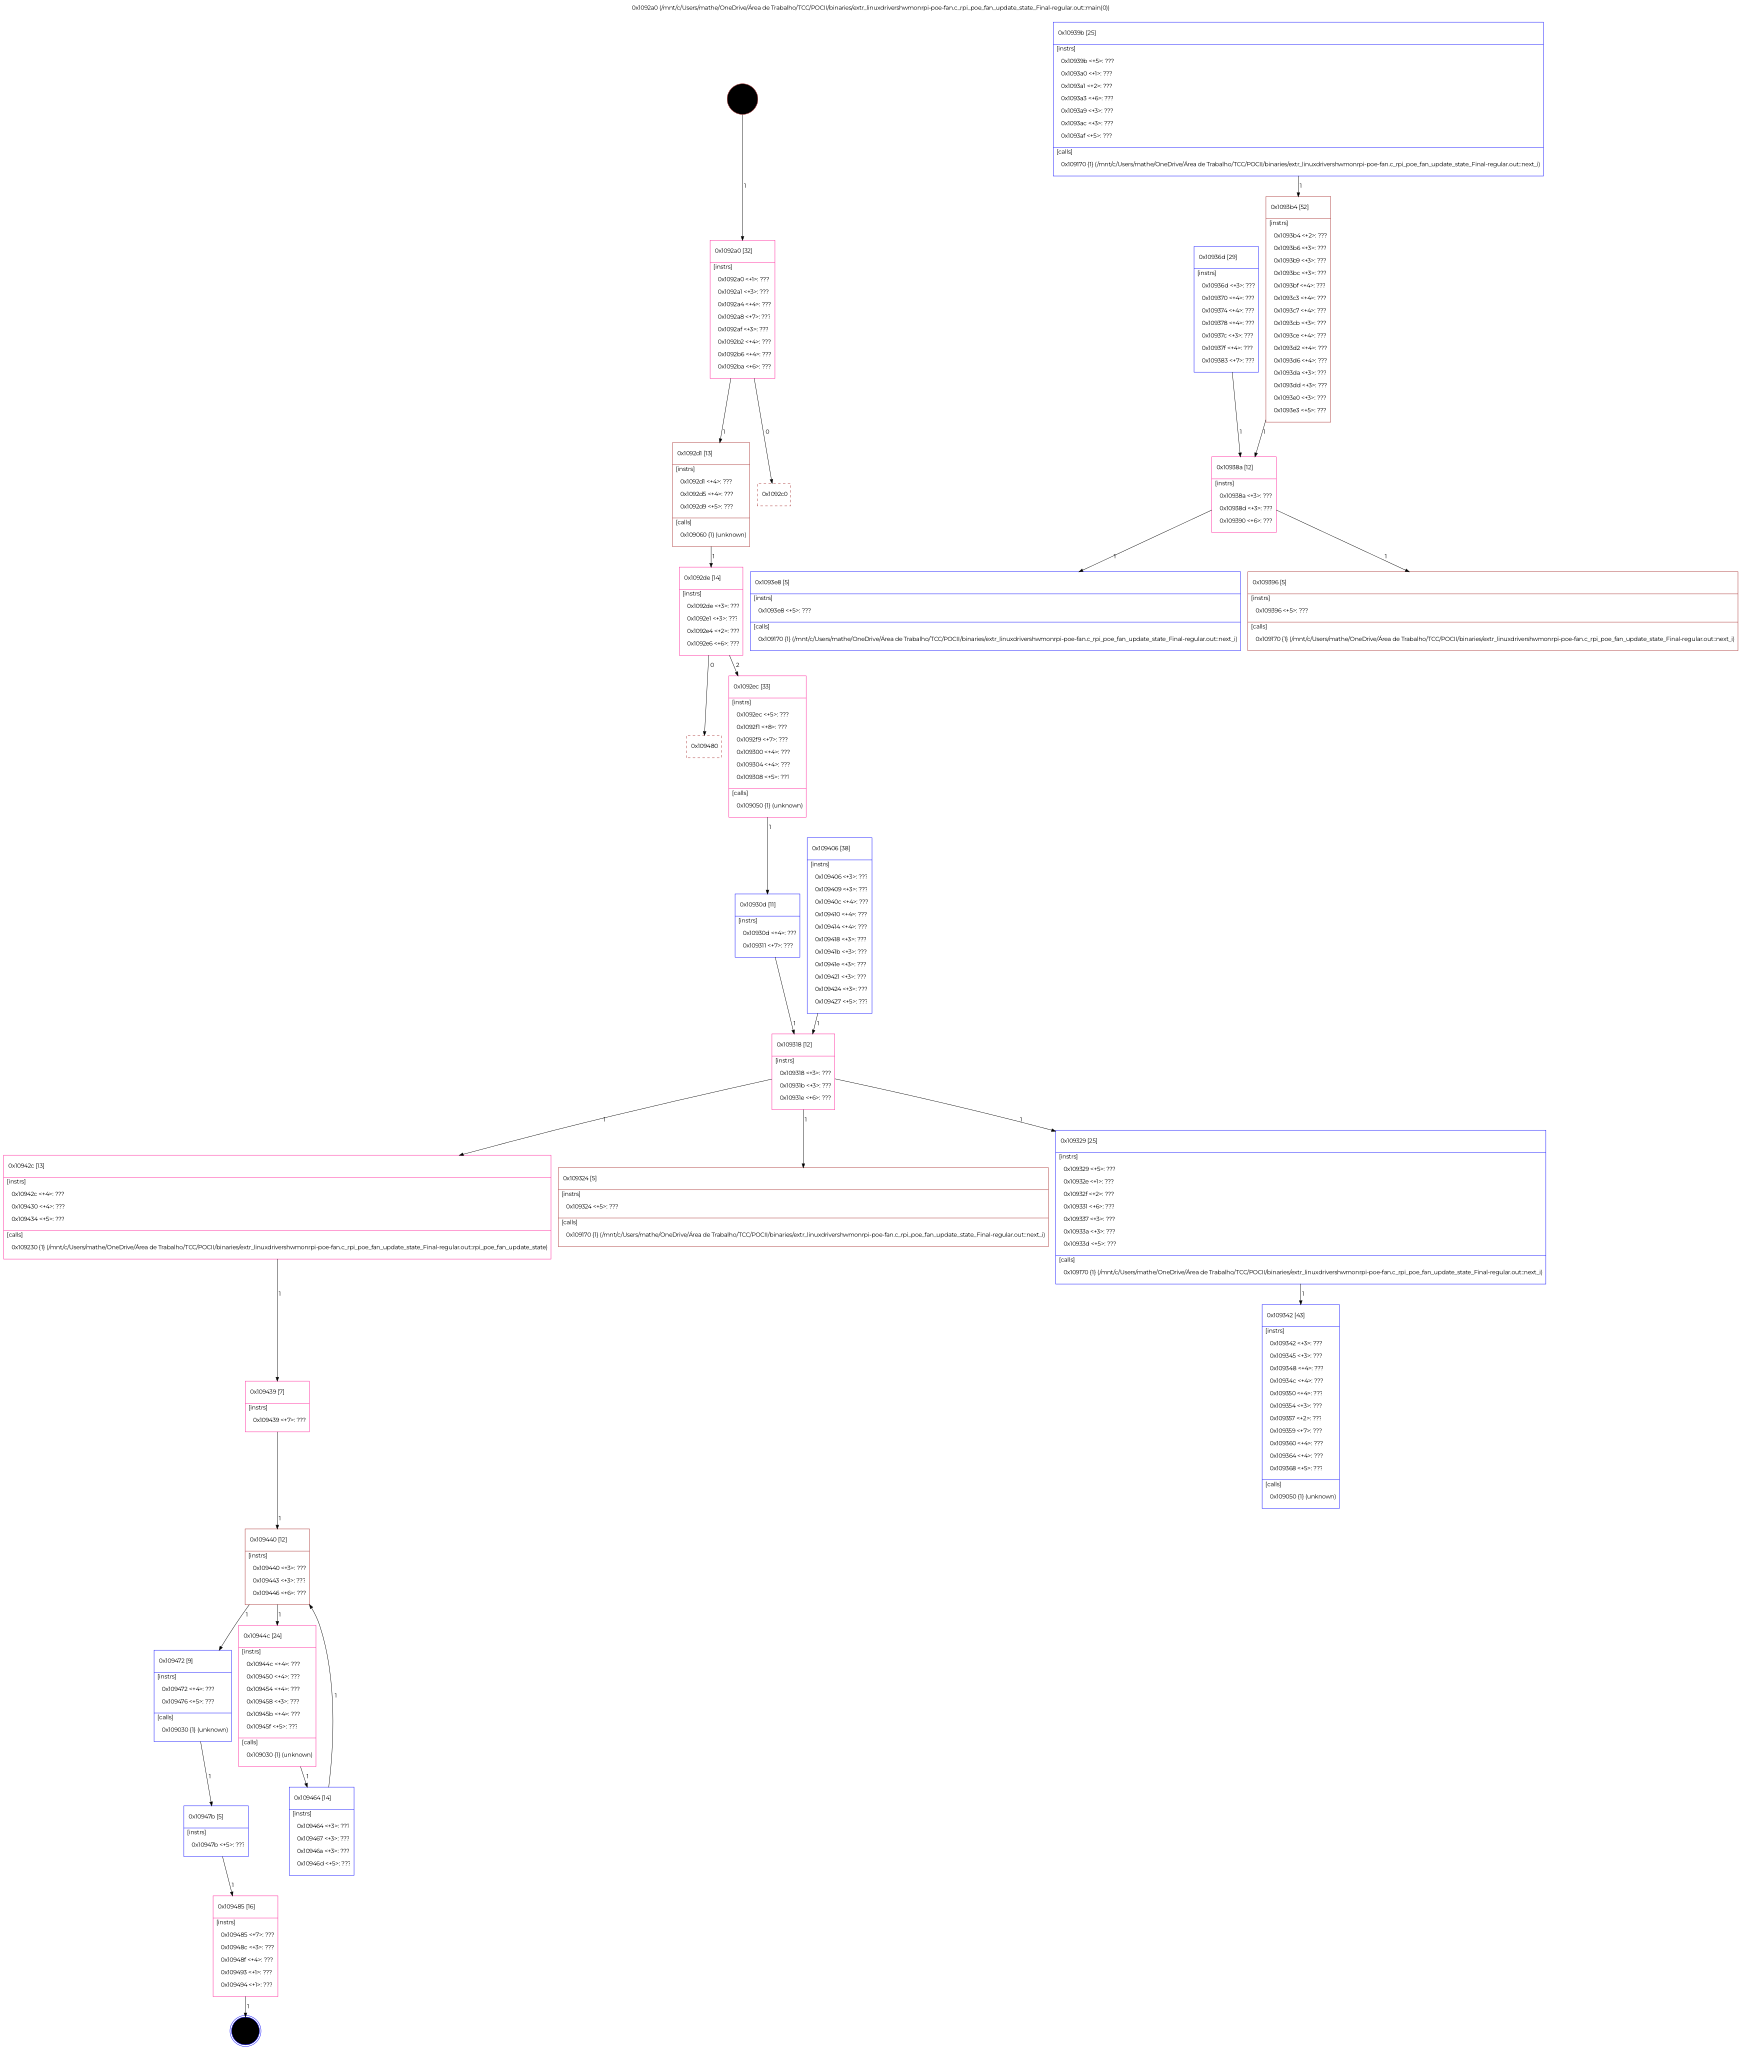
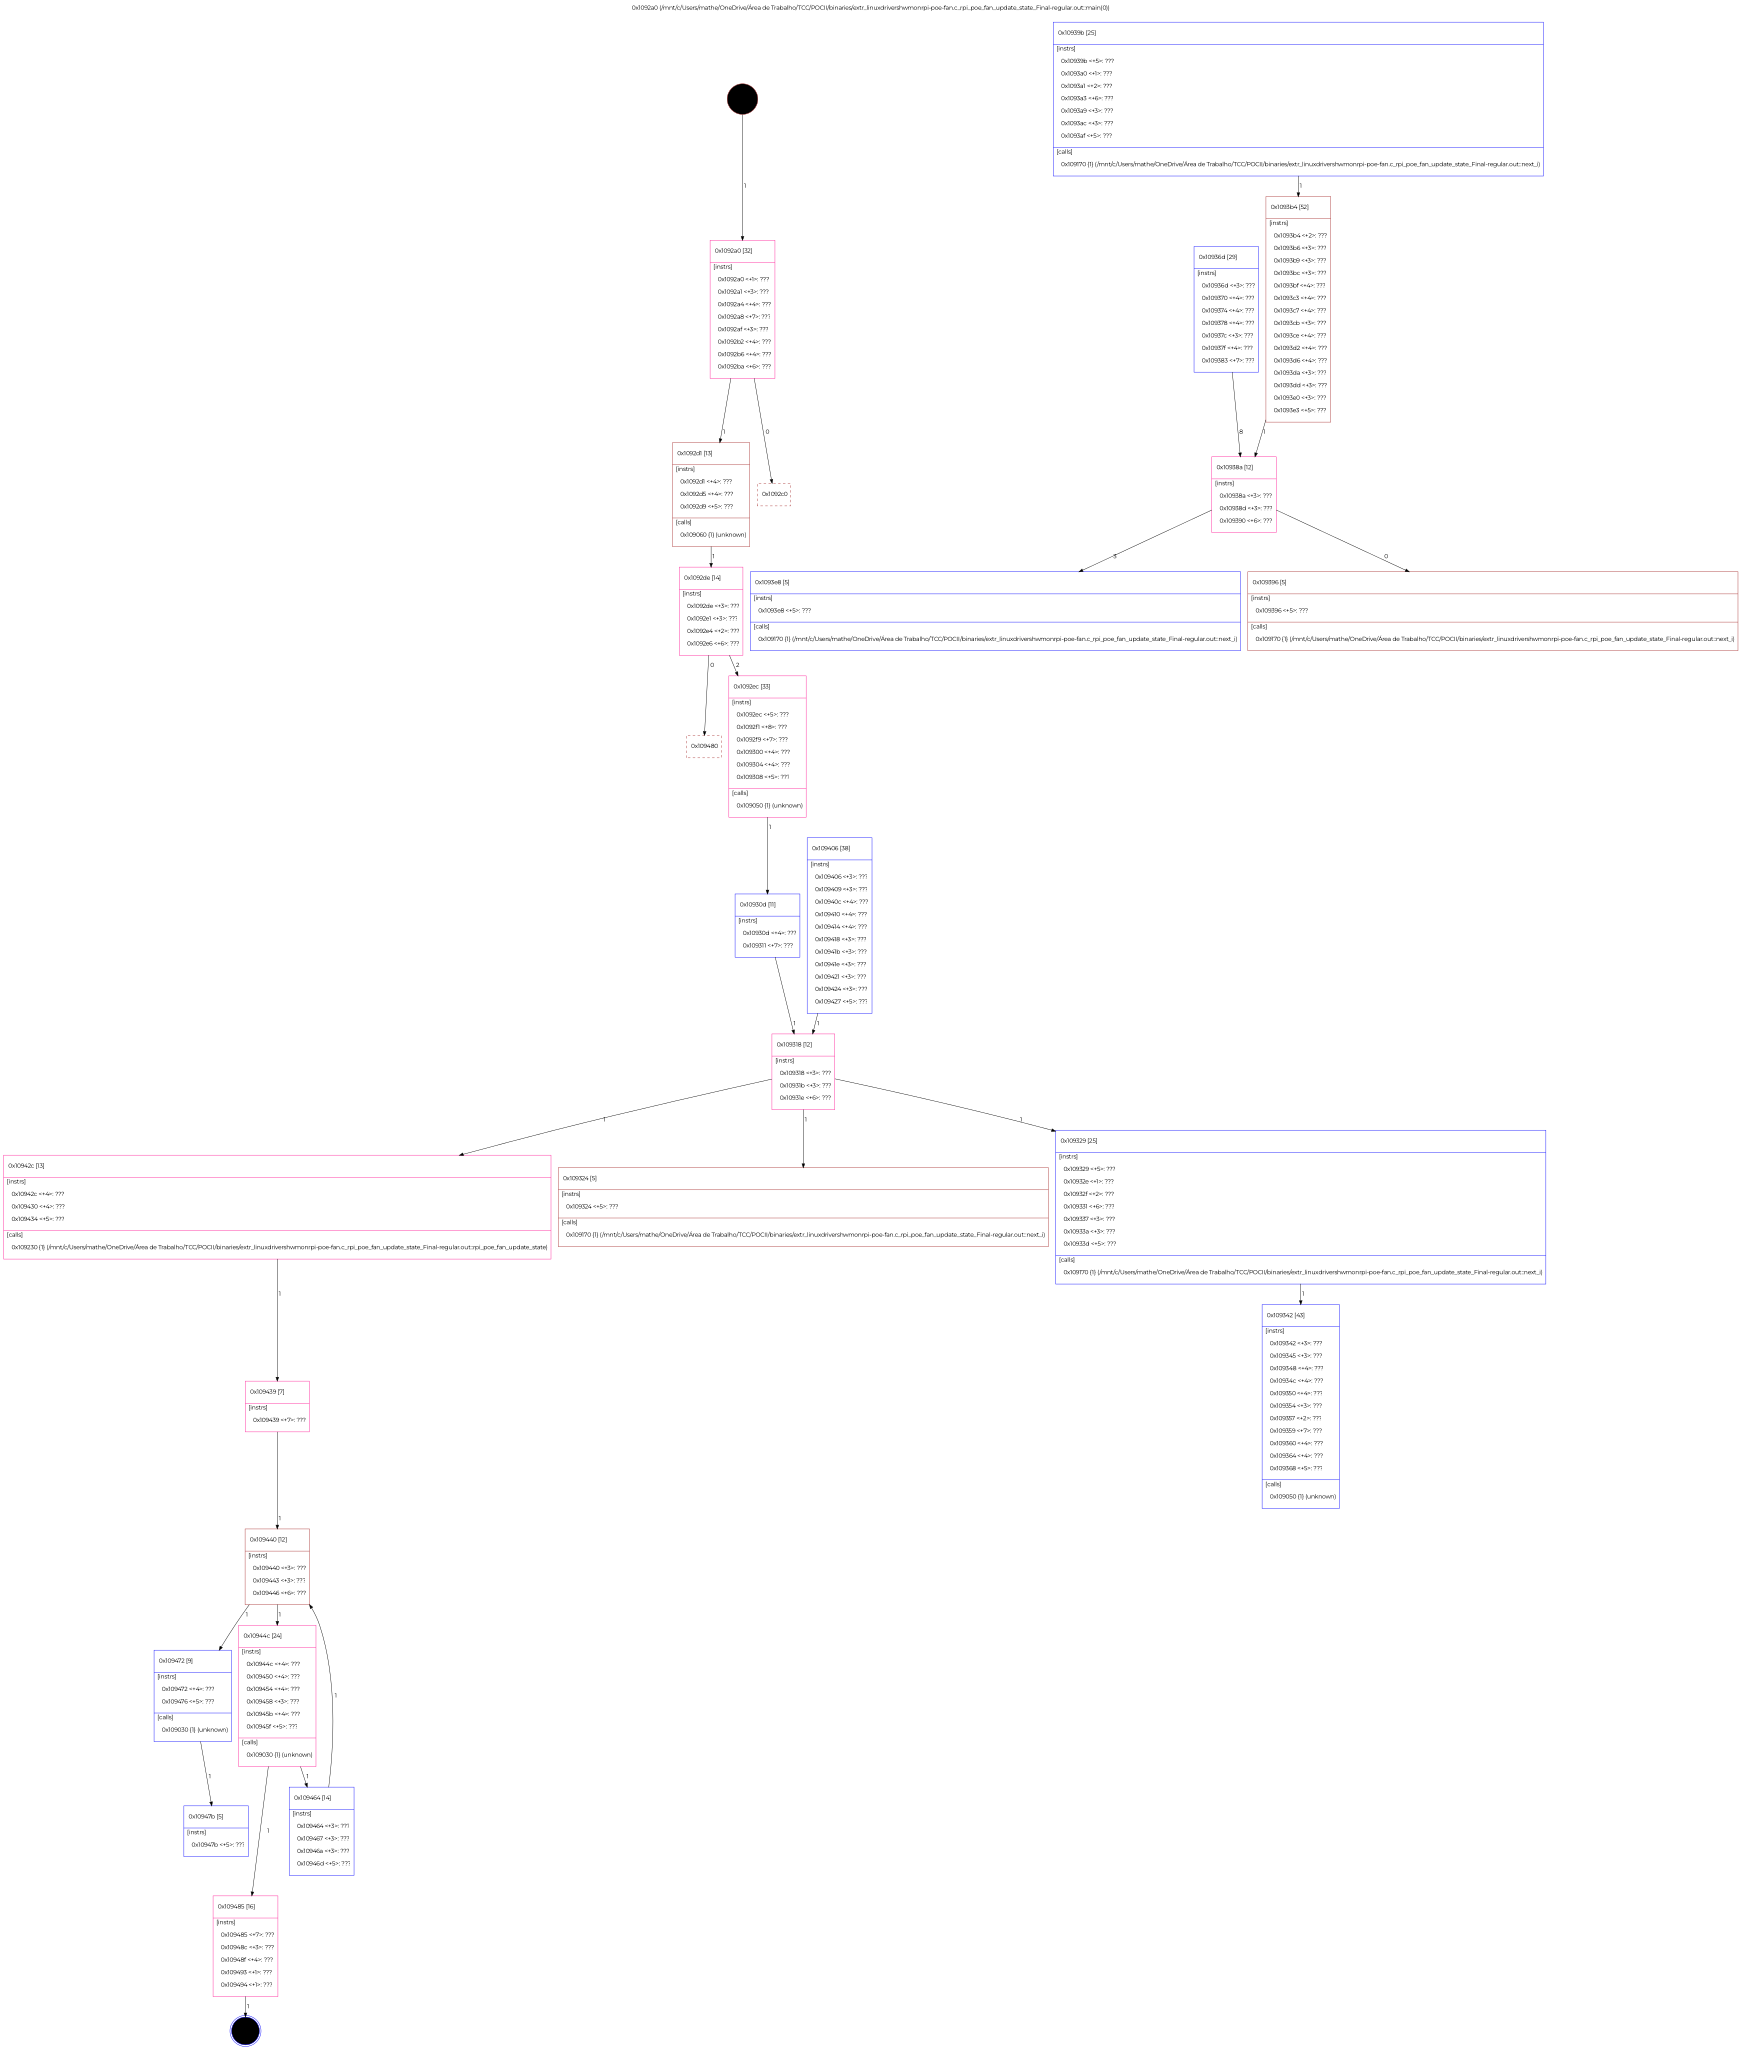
edge "0x10936d [29]" -> "0x10938a [12]": label " 1" -> " 8"
edge "0x10938a [12]" -> "0x1093e8 [5]": label " 1" -> " 3"
edge "0x10938a [12]" -> "0x109396 [5]": label " 1" -> " 0"
edge "0x10947b [5]" -> "0x109485 [16]": now "0x10944c [24]" -> "0x109485 [16]"
